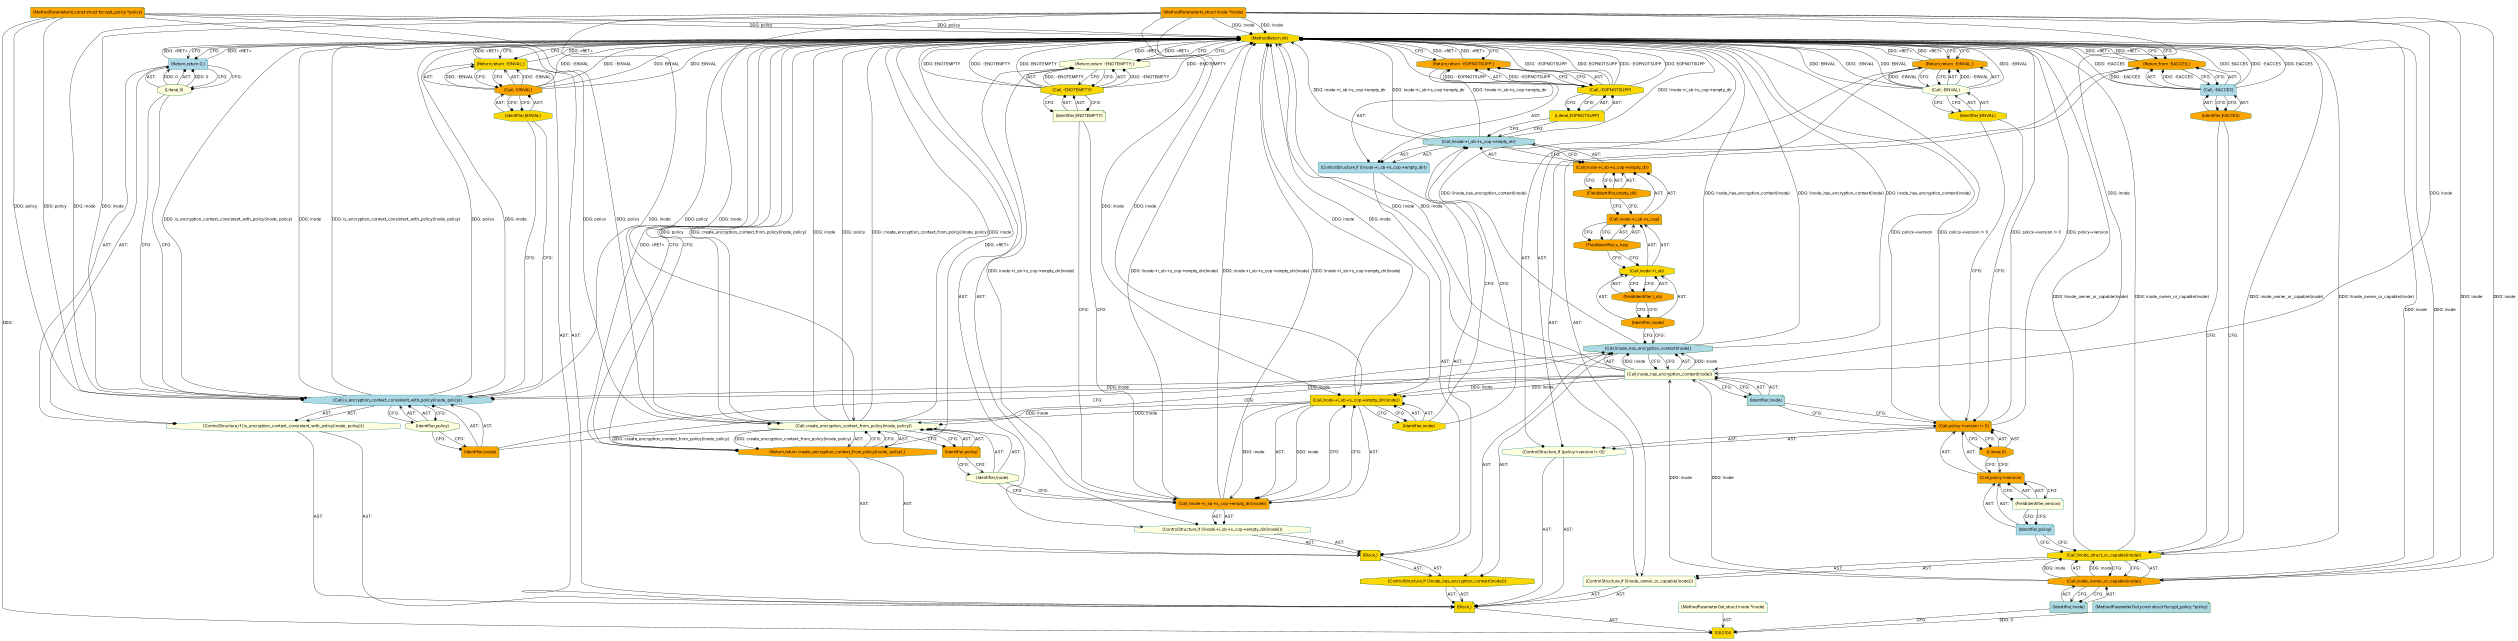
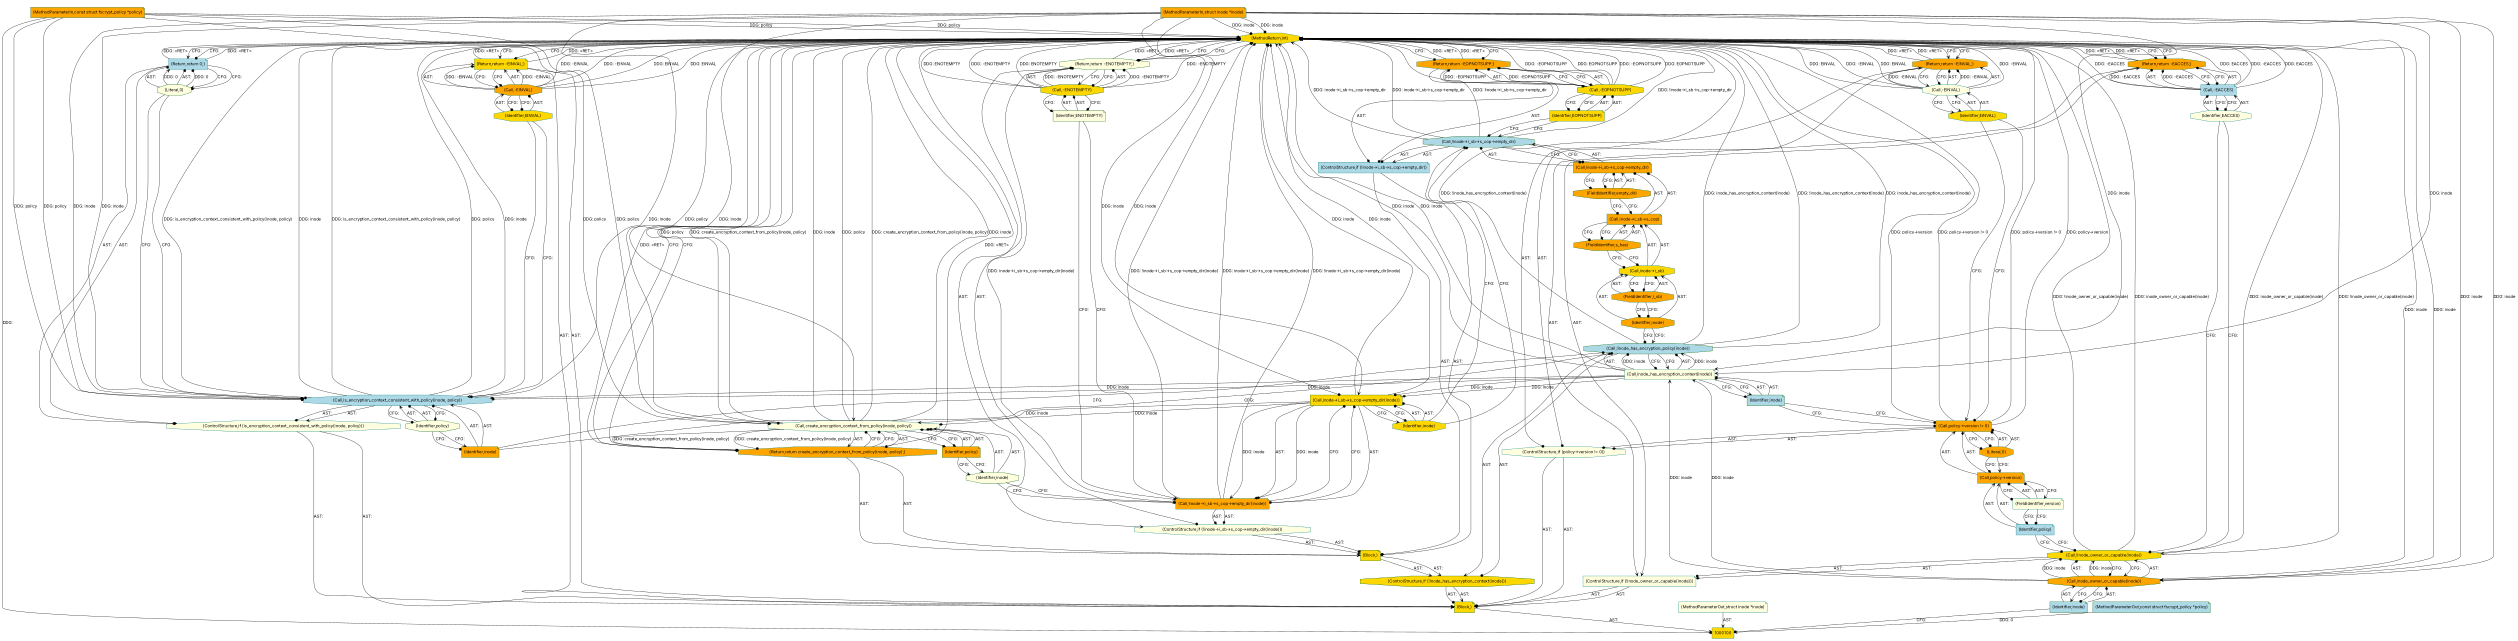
node "(Return,from -EACCES;)": label "(Return,from -EACCES;)" -> "(Return,return -EACCES;)"
node "(Literal,EOPNOTSUPP)": label "(Literal,EOPNOTSUPP)" -> "(Identifier,EOPNOTSUPP)"
node "(Identifier,EACCES)": fillcolor orange -> lightyellow
node "(Call,!inode_has_encryption_context(inode))": label "(Call,!inode_has_encryption_context(inode))" -> "(Call,!inode_has_encryption_policy(inode))"
node "(Call,!inode_struct_or_capable(inode))": label "(Call,!inode_struct_or_capable(inode))" -> "(Call,!inode_owner_or_capable(inode))"
